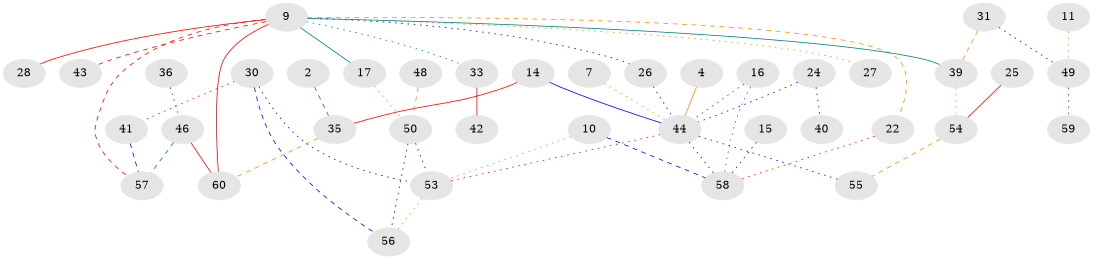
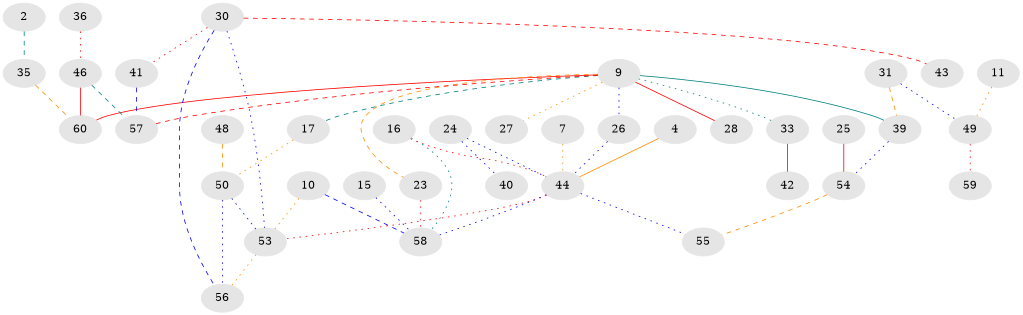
edge "9" -- "17": style solid -> dashed
edge "9" -- "43": now "30" -- "43"
node "14": removed
edge "39" -- "54": color darkorange -> blue
node "22": label "22" -> "23"
